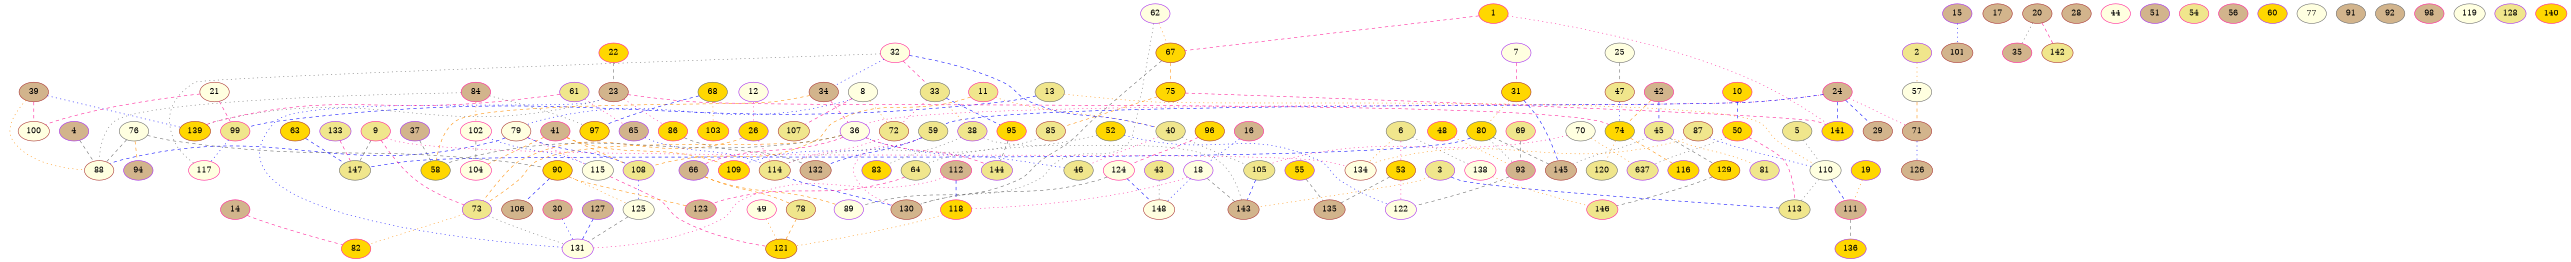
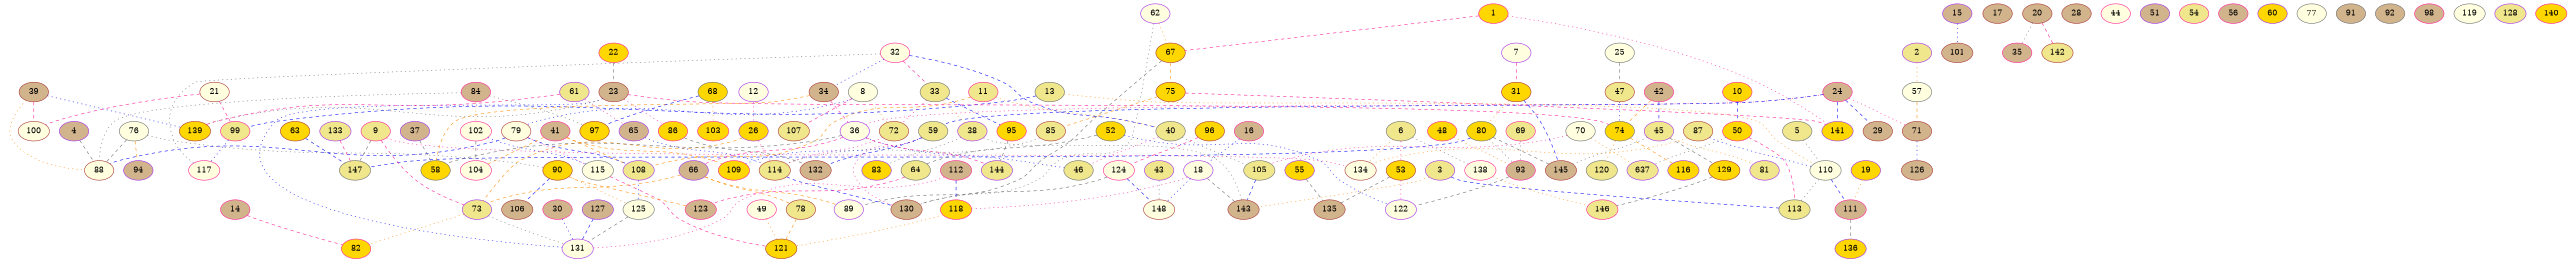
edge "36" -- "73": now "66" -- "73"
edge "52" -- "64": style dotted -> dashed
edge "76" -- "90": style dashed -> dotted
edge "69" -- "93": style dashed -> dotted
